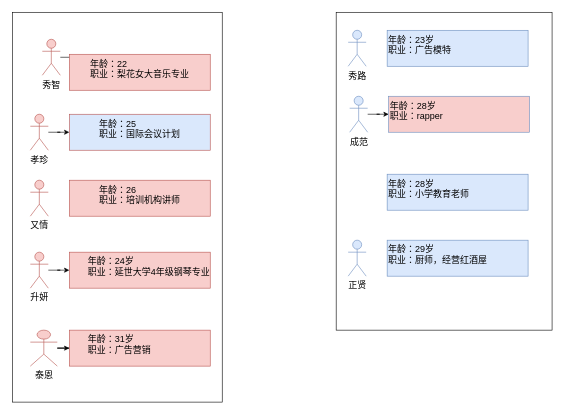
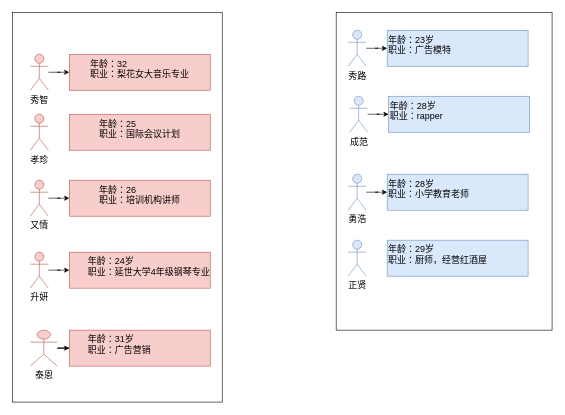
edge "秀路" -> "年龄：23岁 职业：广告模特": added
node "秀智": moved (51, 57) -> (39, 72)
node "年龄：22 职业：梨花女大音乐专业": label "年龄：22 职业：梨花女大音乐专业" -> "年龄：32 职业：梨花女大音乐专业"
node "年龄：28岁 职业：rapper": fillcolor #f8cecc -> #dae8fc
edge "孝珍" -> "年龄：25 职业：国际会议计划": removed
node "年龄：25 职业：国际会议计划": fillcolor #dae8fc -> #f8cecc
node "勇浩": added
edge "勇浩" -> "年龄：28岁 职业：小学教育老师": added
edge "又情" -> "年龄：26 职业：培训机构讲师": added
